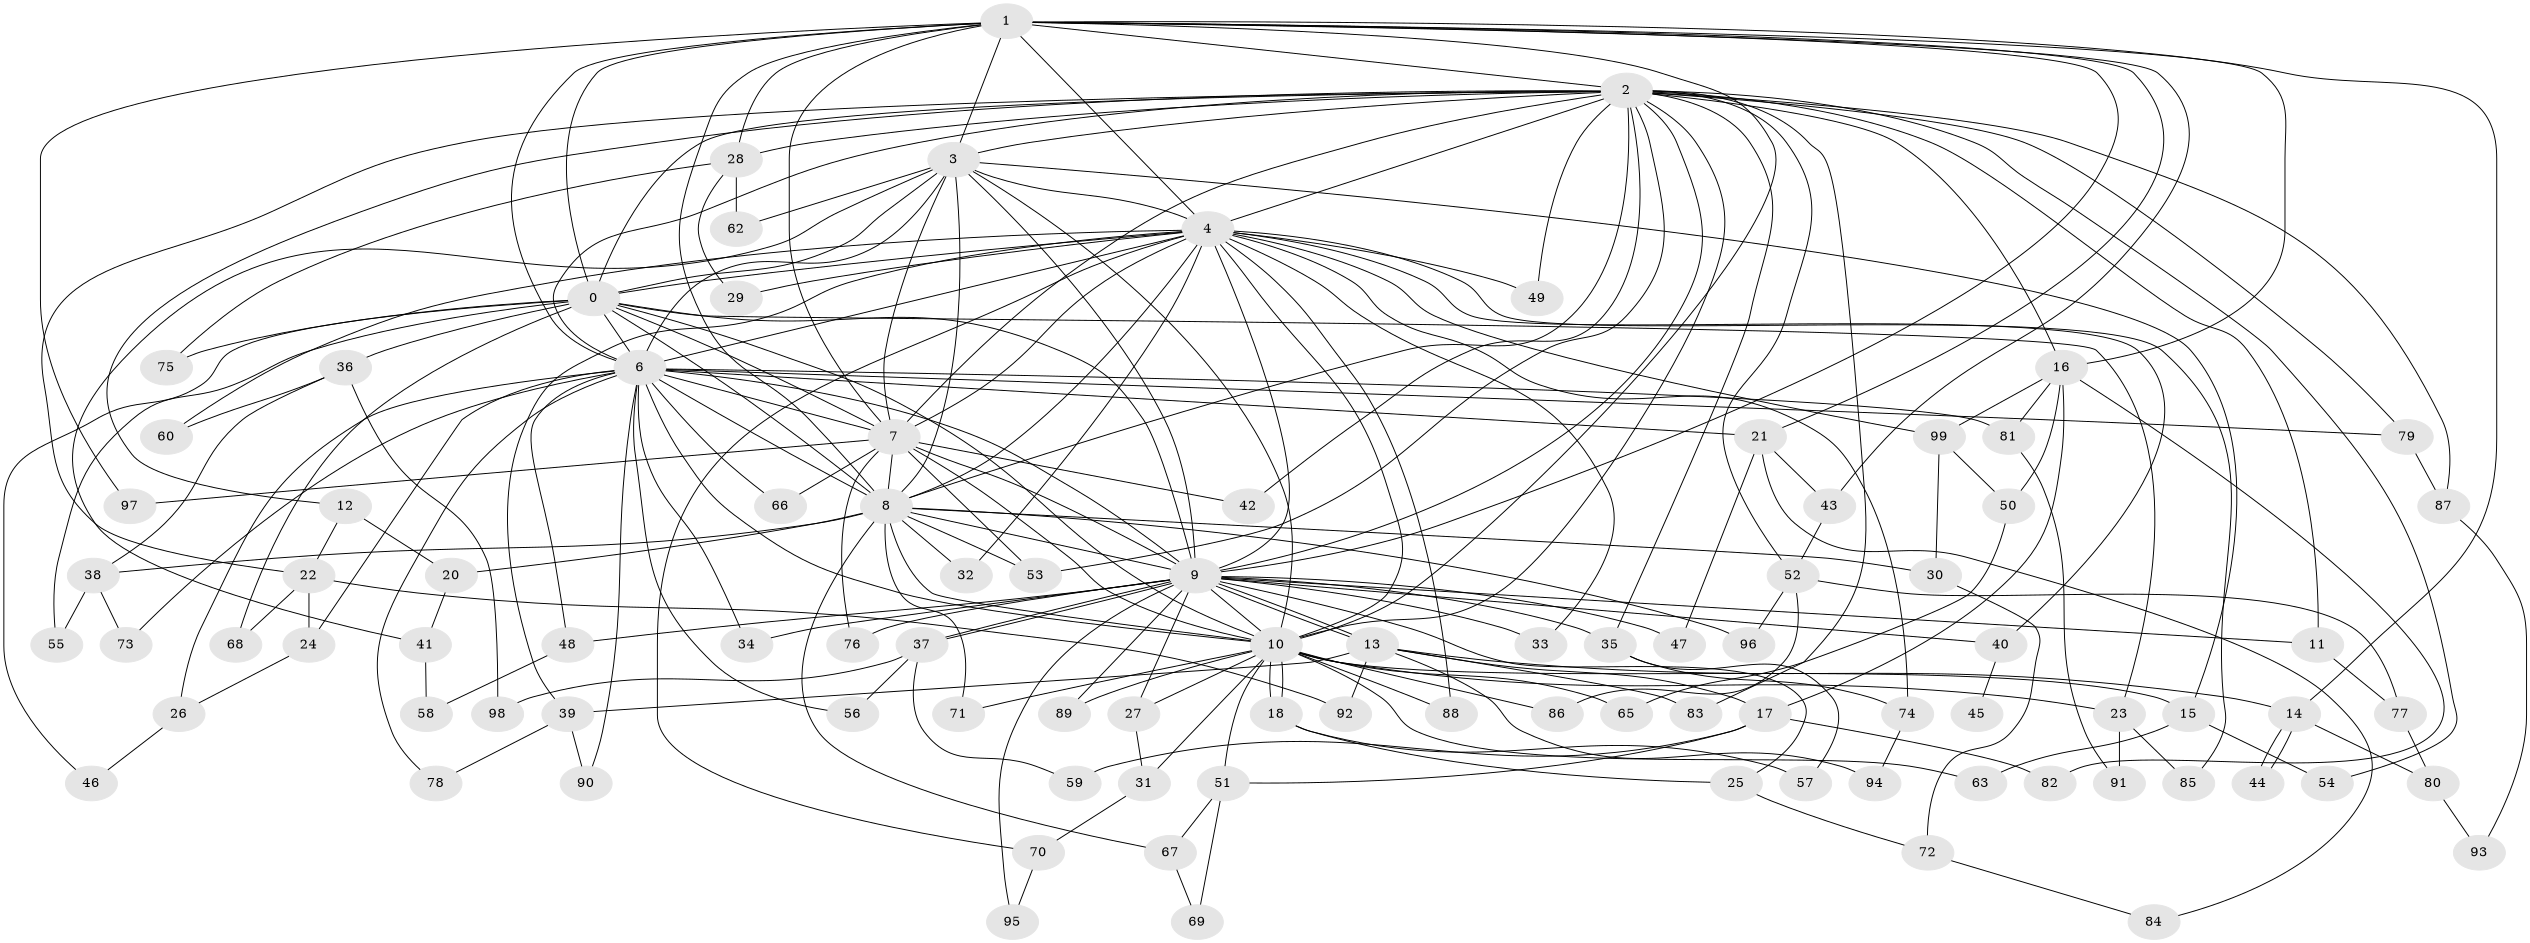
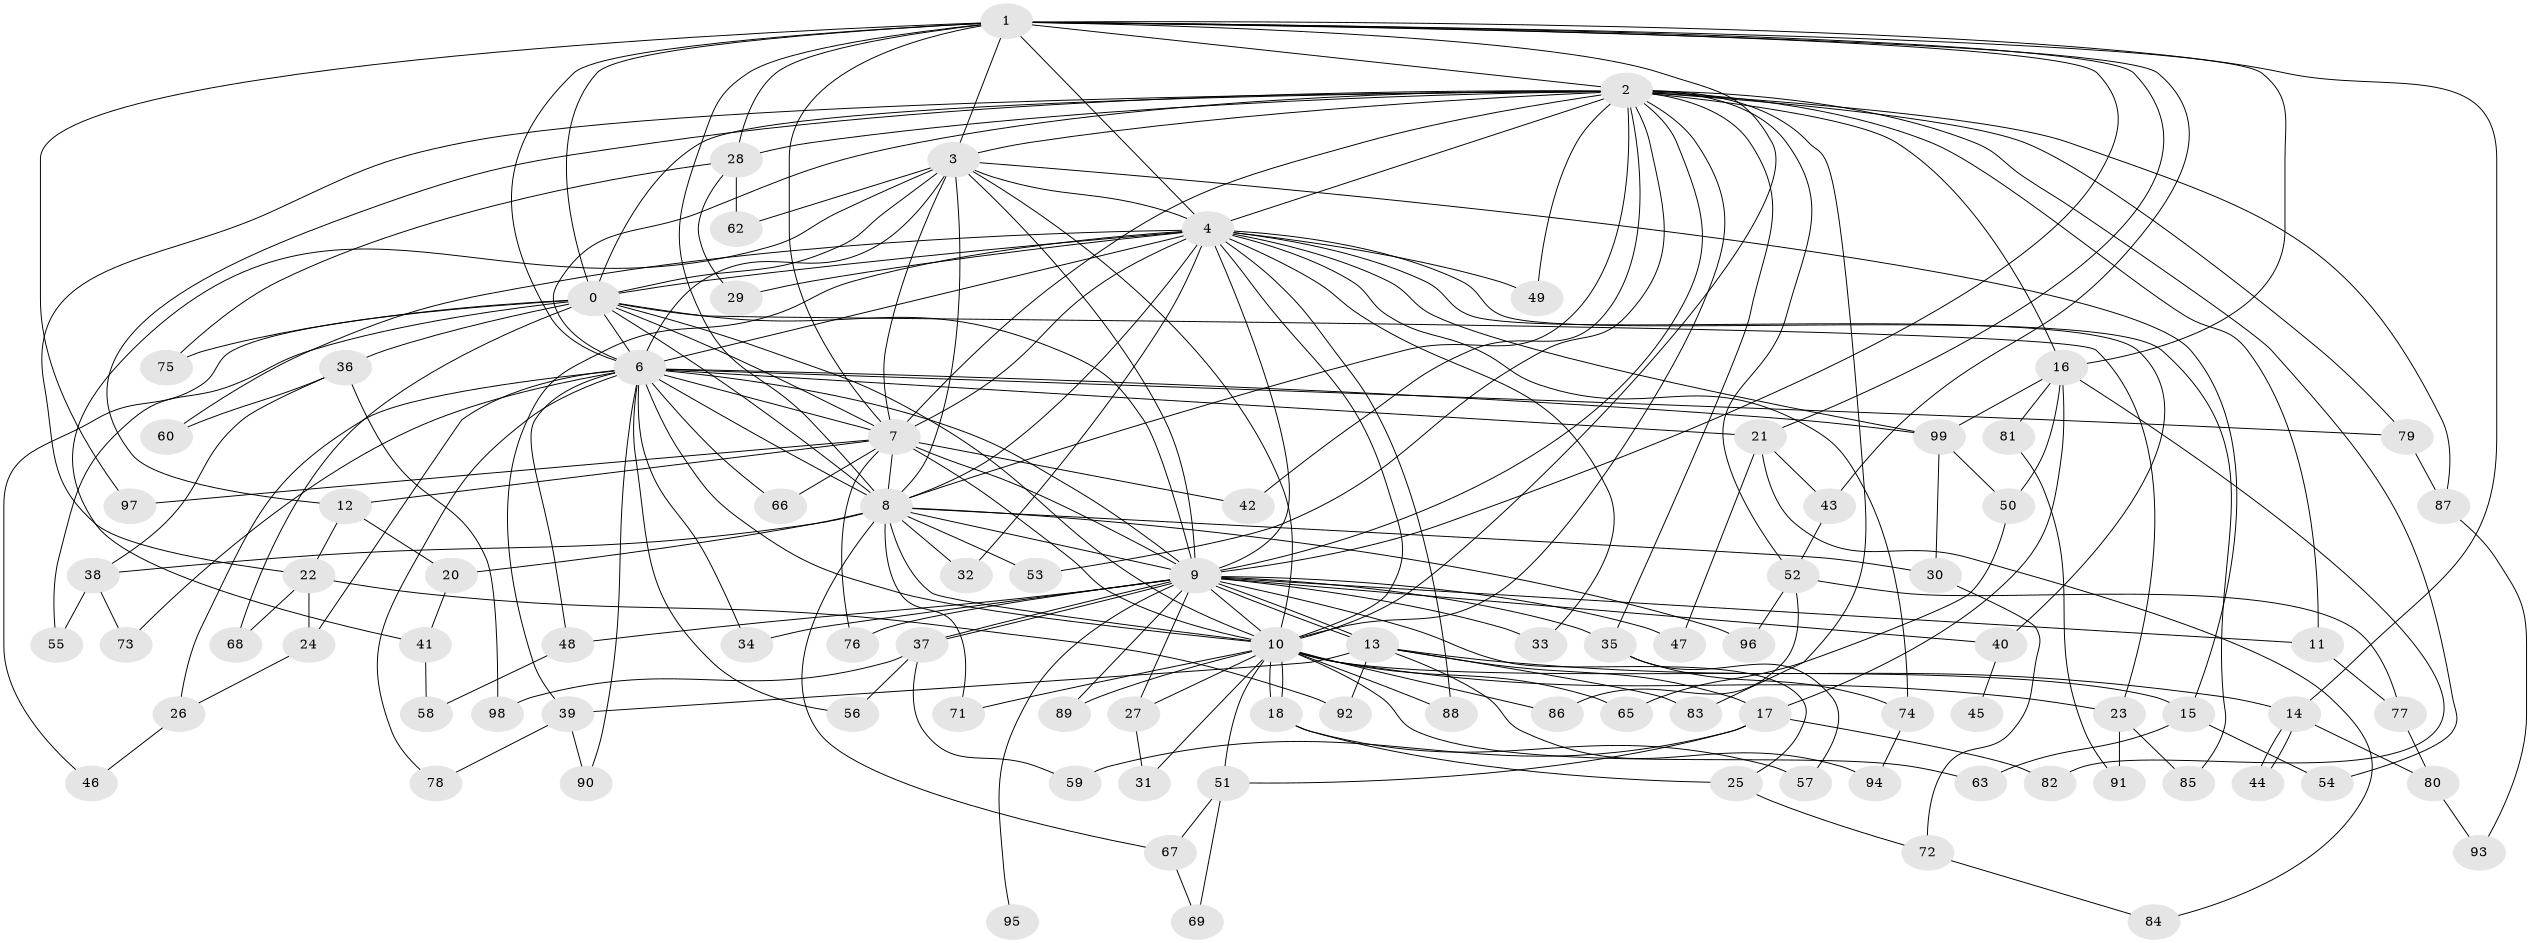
edge "6" -- "81": now "6" -- "99"
edge "7" -- "53": now "7" -- "12"
node "70": removed
